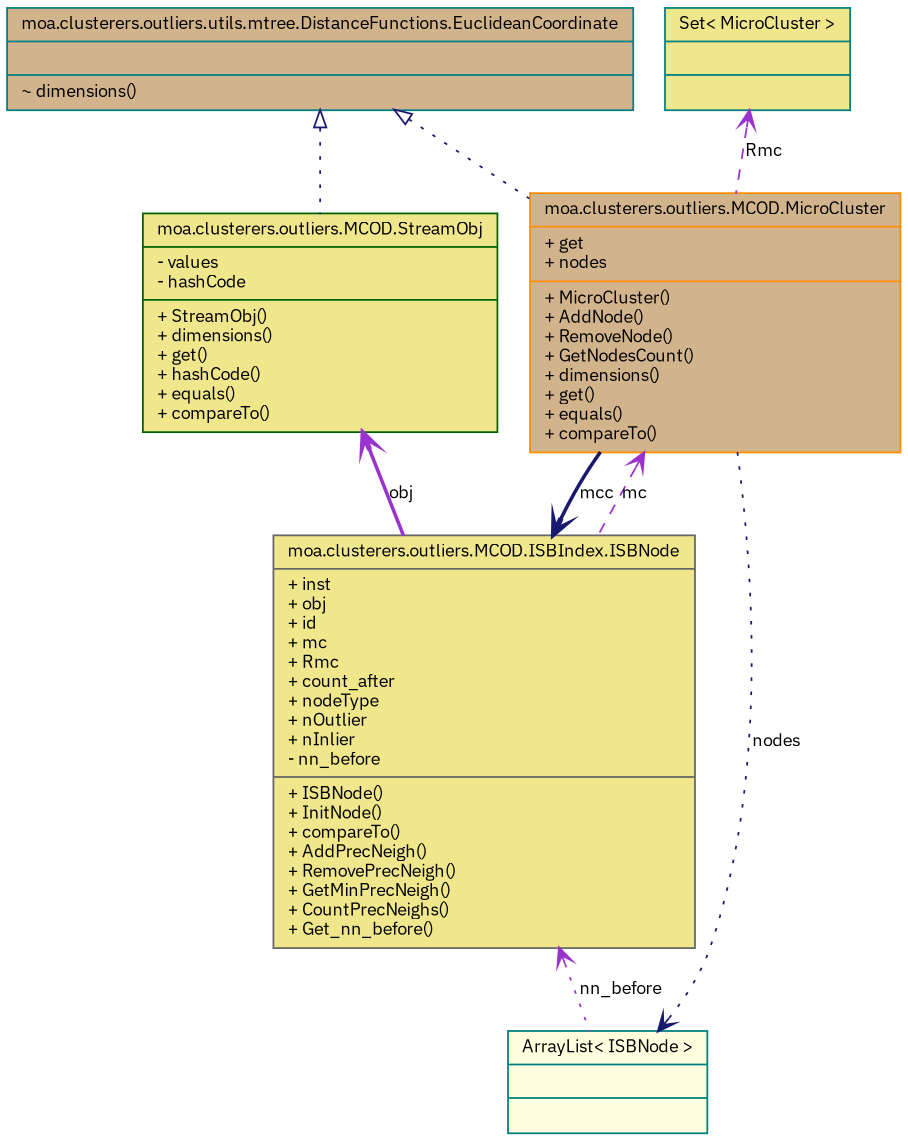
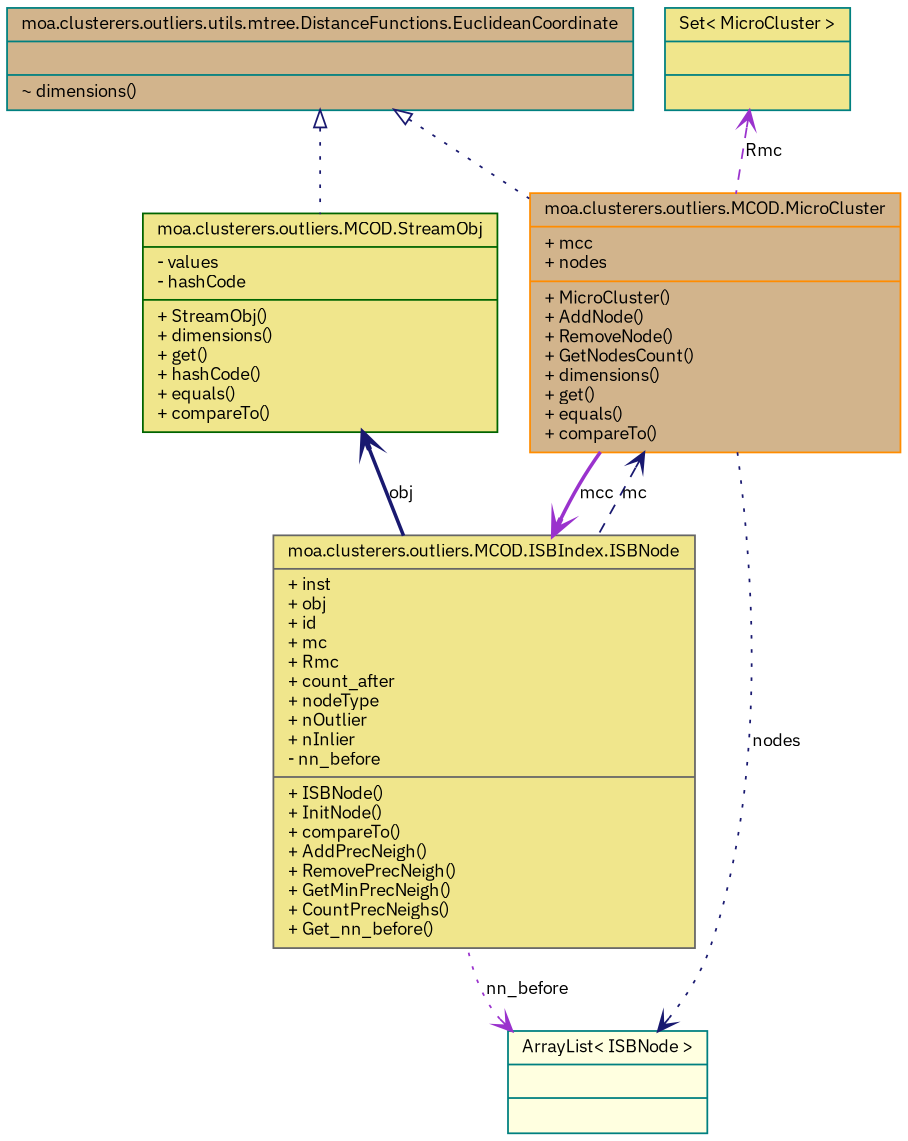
node "moa.clusterers.outliers.MCOD.MicroCluster": text "+ get" -> "+ mcc"
edge "moa.clusterers.outliers.MCOD.MicroCluster" -> "moa.clusterers.outliers.MCOD.ISBIndex.ISBNode": color midnightblue -> darkorchid3
edge "moa.clusterers.outliers.MCOD.ISBIndex.ISBNode" -> "moa.clusterers.outliers.MCOD.StreamObj": color darkorchid3 -> midnightblue
edge "moa.clusterers.outliers.MCOD.ISBIndex.ISBNode" -> "moa.clusterers.outliers.MCOD.MicroCluster": color darkorchid3 -> midnightblue
edge "ArrayList< ISBNode >" -> "moa.clusterers.outliers.MCOD.ISBIndex.ISBNode": reversed
